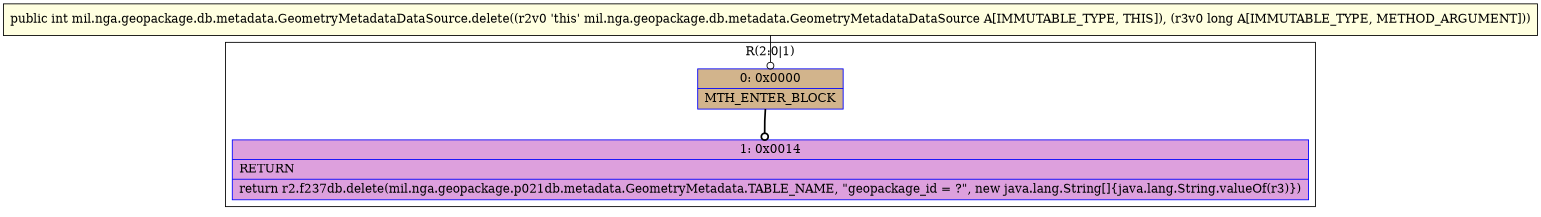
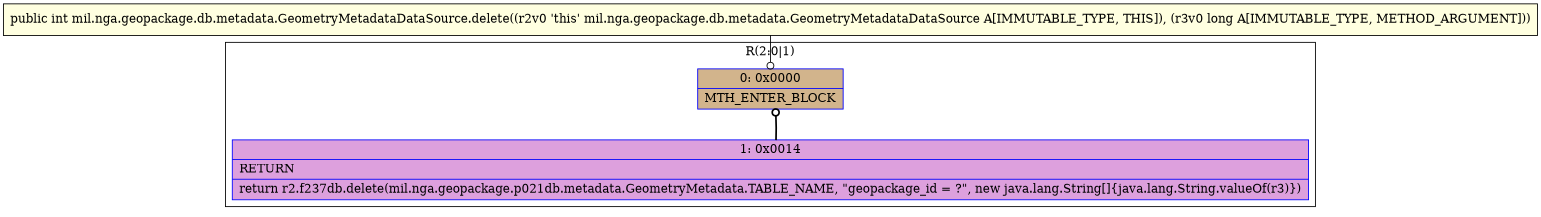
edge "0: 0x0000" -> "1: 0x0014": reversed
